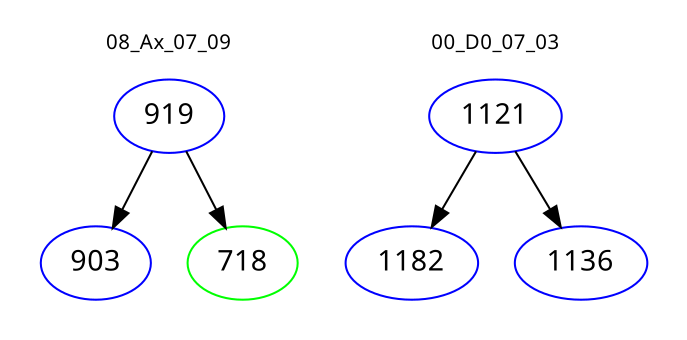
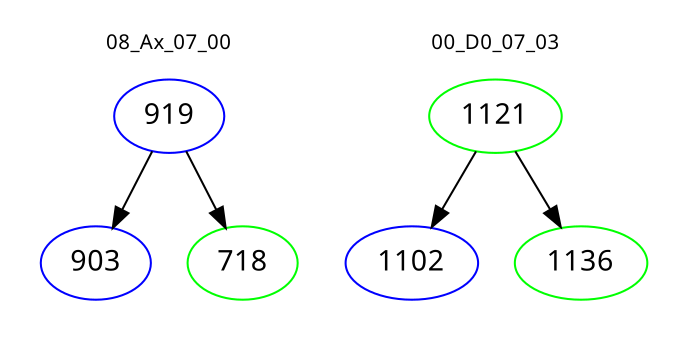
cluster "08_Ax_07_09": label "08_Ax_07_09" -> "08_Ax_07_00"
node "1121": color blue -> green
node "1182": label "1182" -> "1102"
node "1136": color blue -> green
